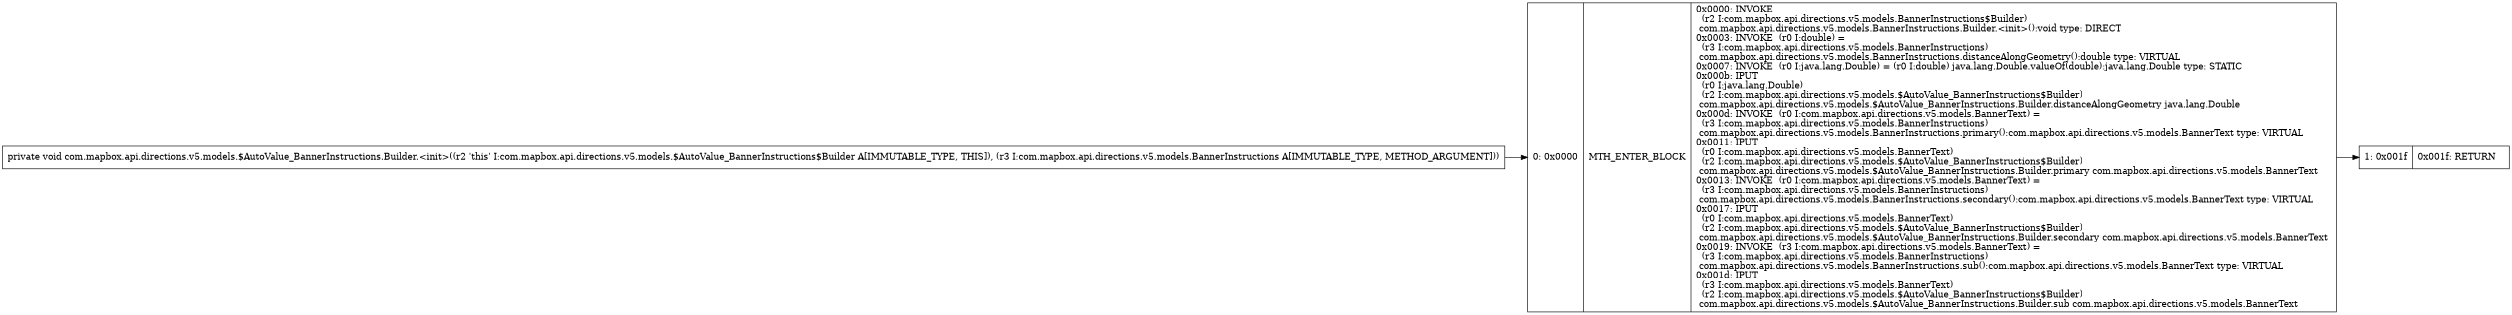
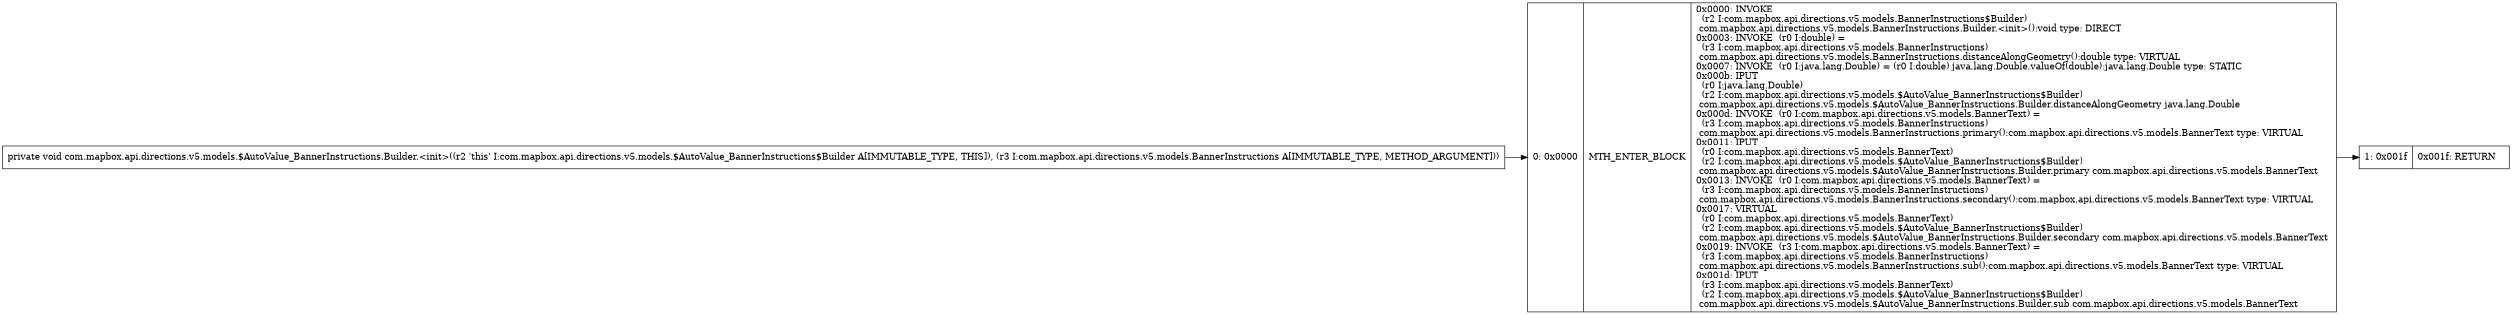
node "0: 0x0000": text "0x0017: IPUT" -> "0x0017: VIRTUAL"
